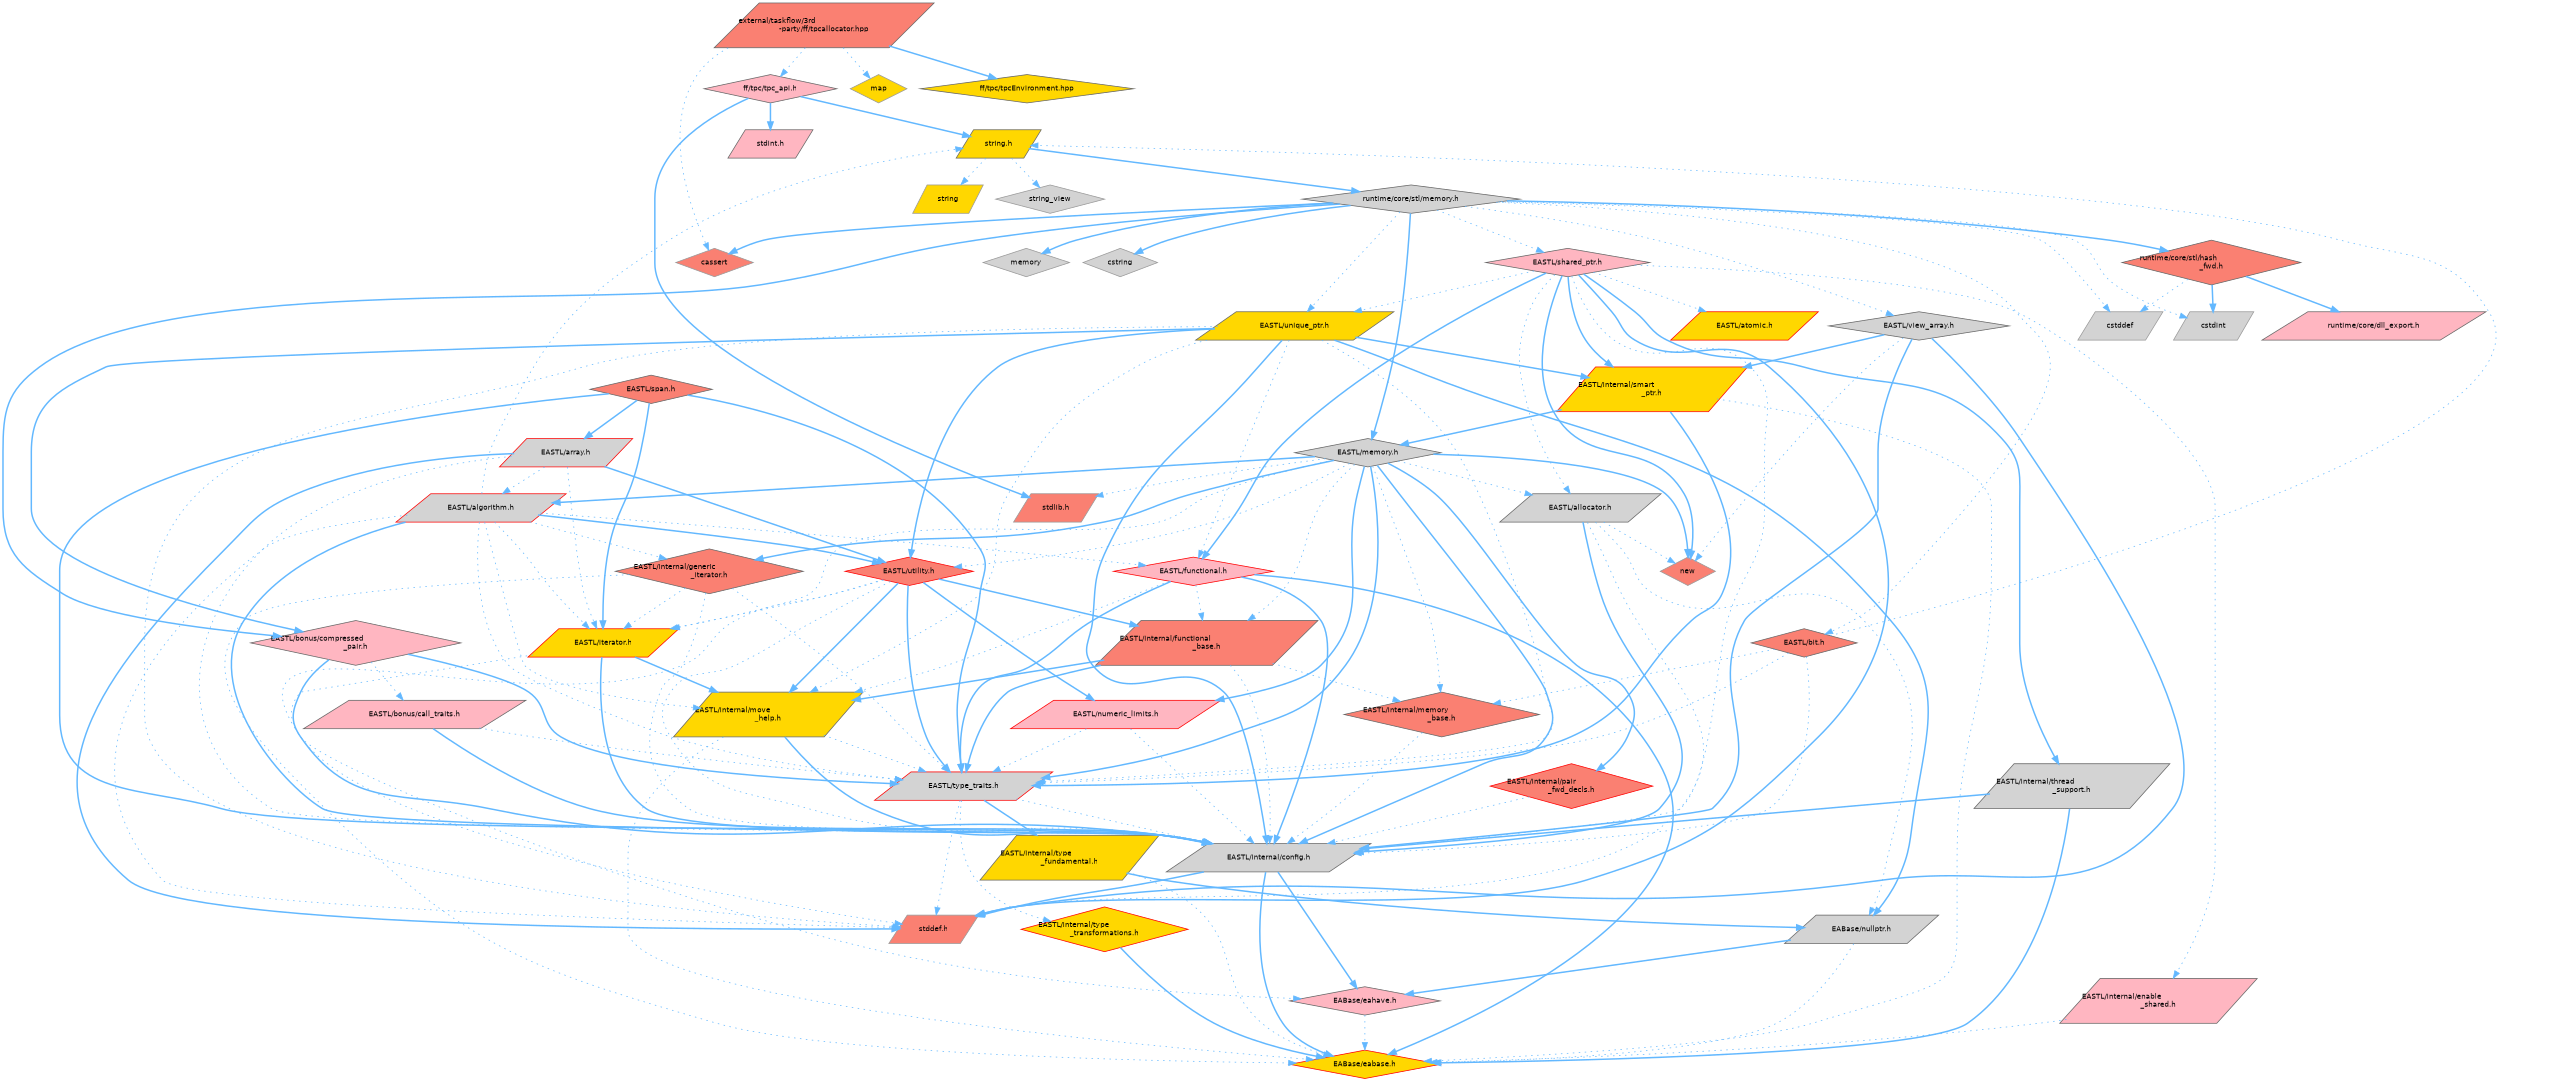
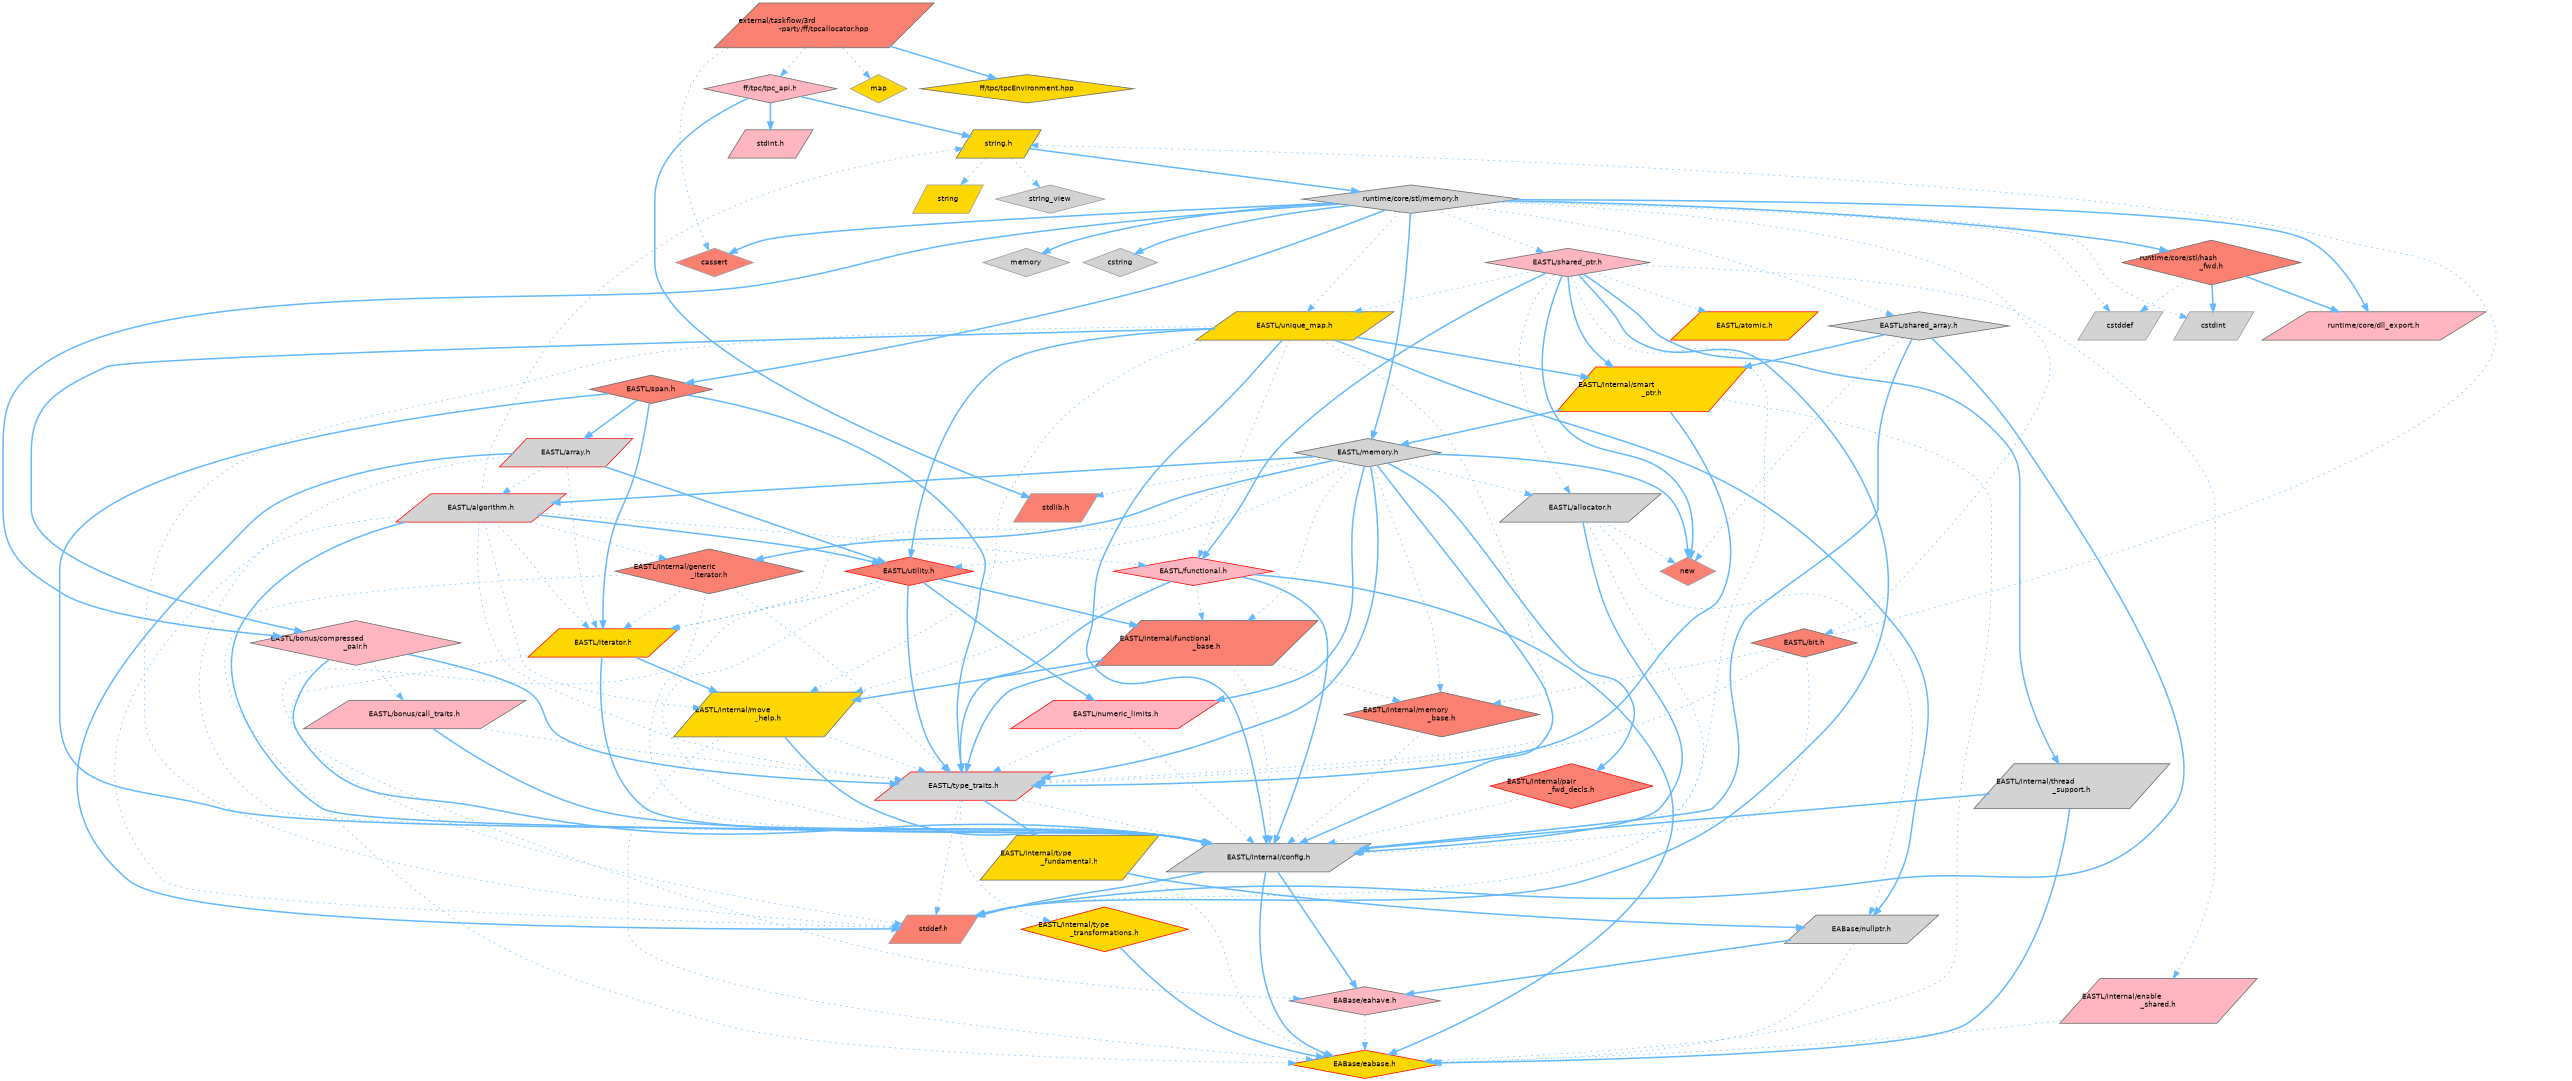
edge "runtime/core/stl/memory.h" -> "runtime/core/dll_export.h": added
edge "runtime/core/stl/memory.h" -> "EASTL/span.h": added
node "EASTL/unique_ptr.h": label "EASTL/unique_ptr.h" -> "EASTL/unique_map.h"
node "EASTL/view_array.h": label "EASTL/view_array.h" -> "EASTL/shared_array.h"
edge "EASTL/utility.h" -> "EASTL/internal/move _help.h": removed
